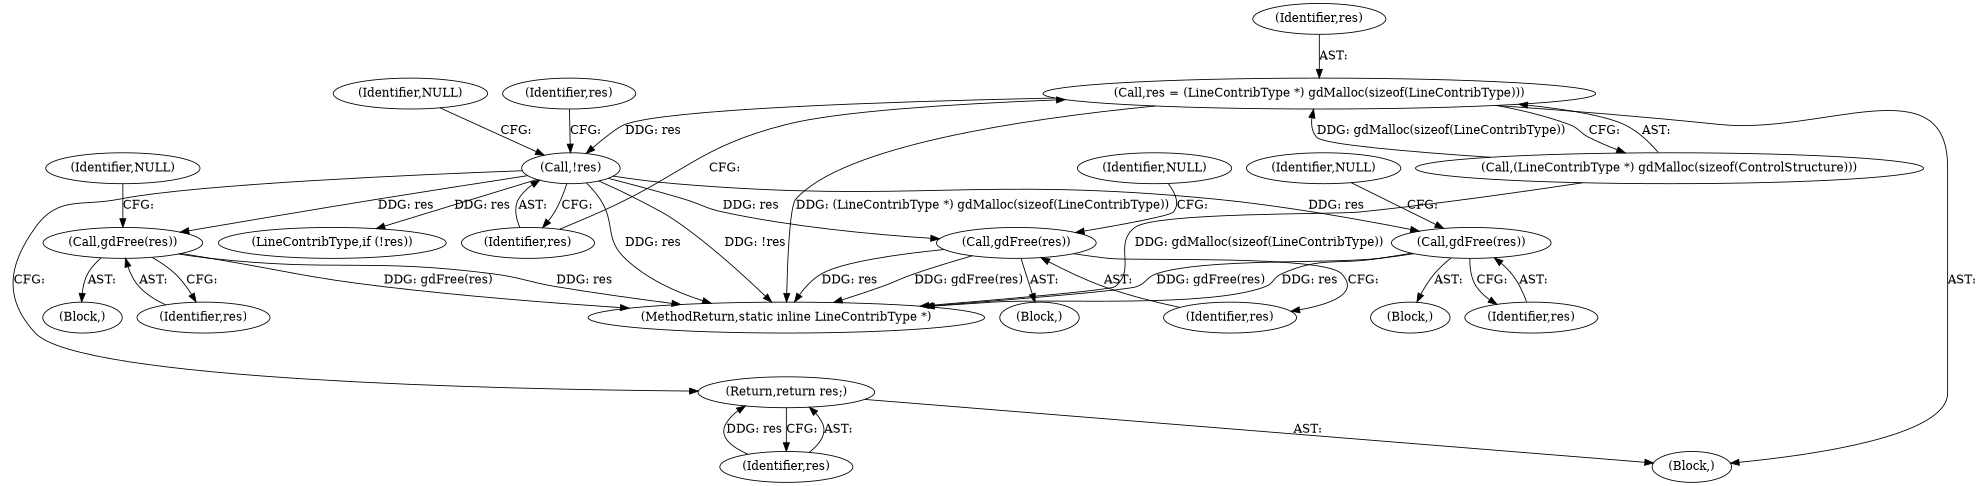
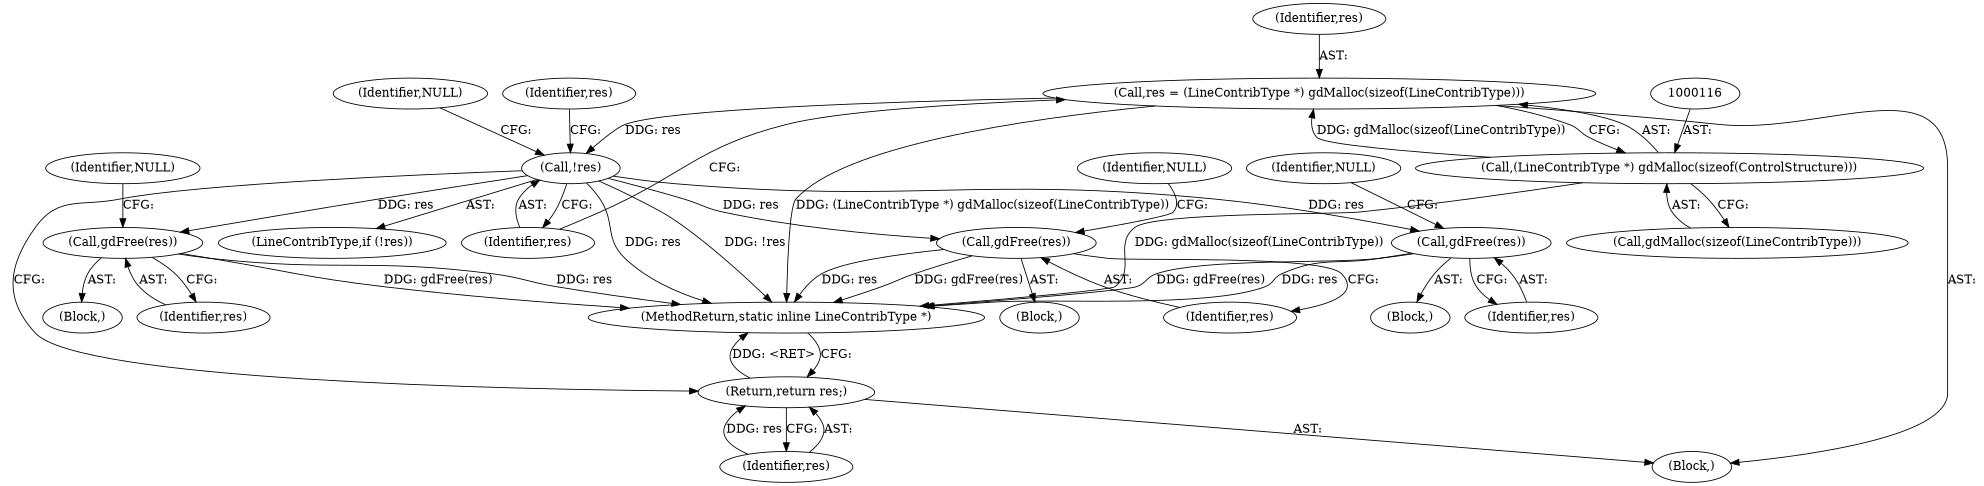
node "1000116": added
edge "(Call,!res)" -> "(LineContribType,if (!res))": label "DDG: res" -> "AST: "
node "(Call,gdMalloc(sizeof(LineContribType)))": added
edge "(MethodReturn,static inline LineContribType *)" -> "(Return,return res;)": added, label "CFG:"
edge "(Return,return res;)" -> "(MethodReturn,static inline LineContribType *)": added, label "DDG: <RET>"
